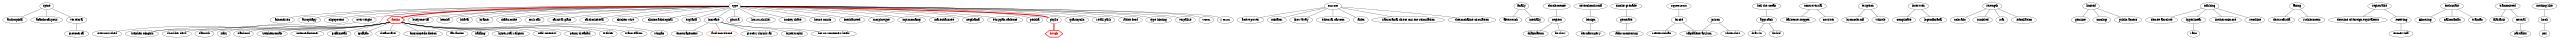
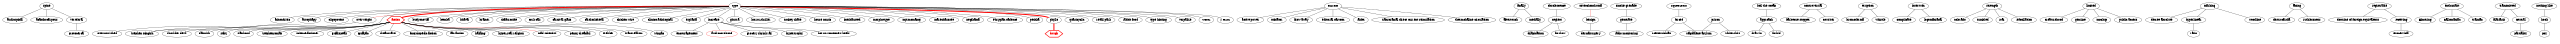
edge "osteochondroma" -- "benign": color black -> red
node "creaturehood": added
node "isotherombrose": removed
edge "fiction" -- "mad scientist": color black -> red
